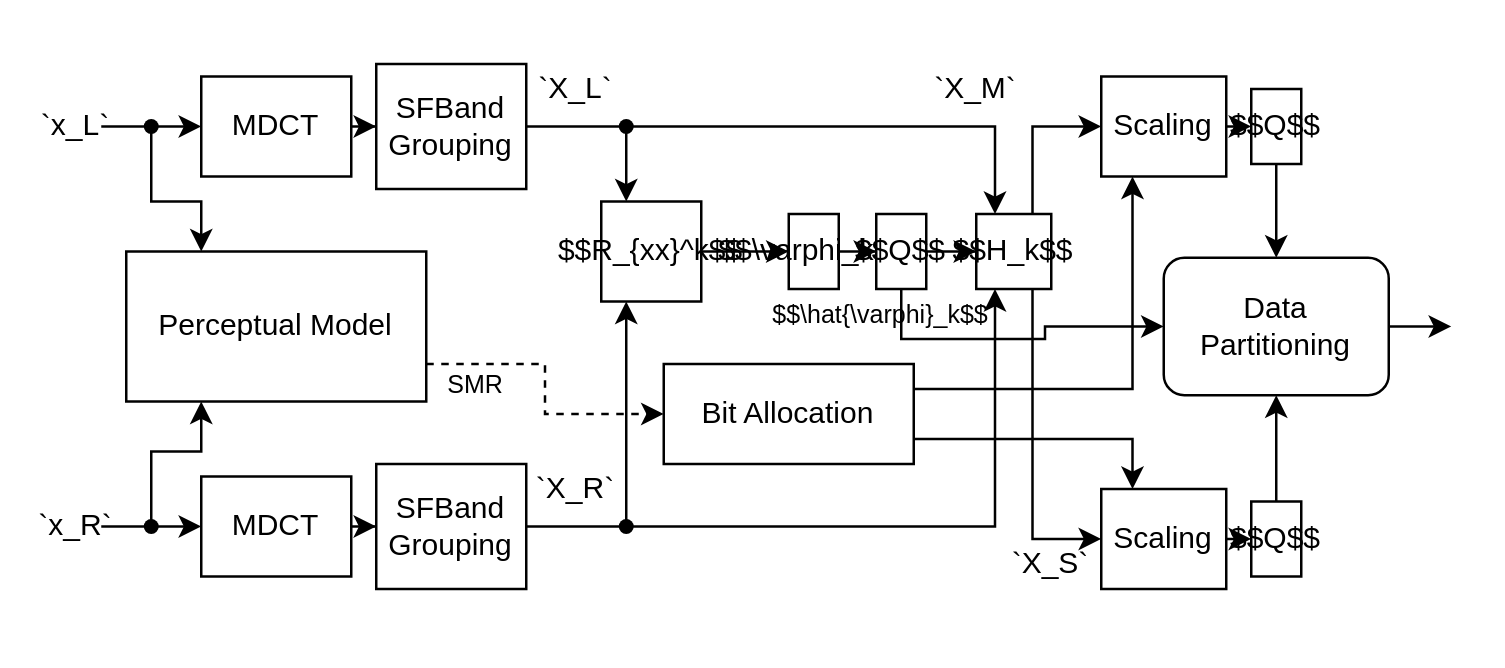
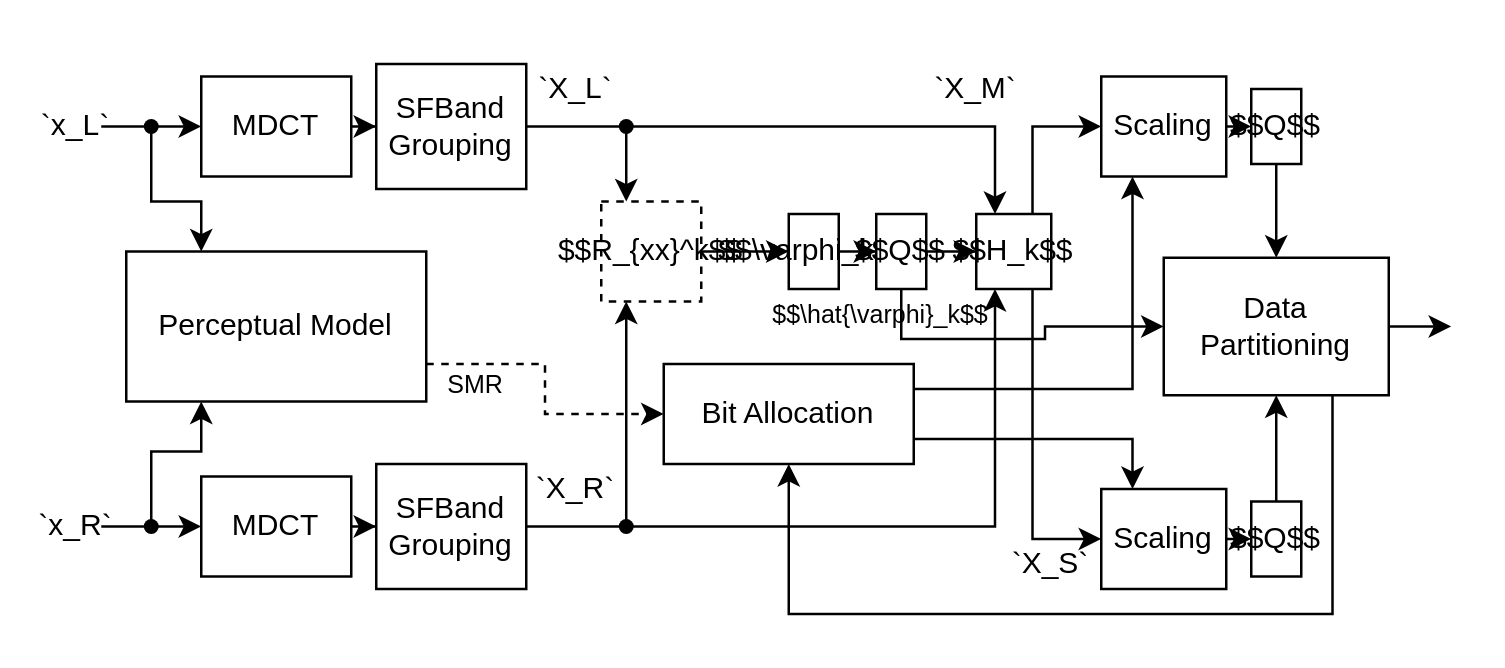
node "$$R_{xx}^k$$": style solid -> dashed
node "Data Partitioning": shape rounded rectangle -> rectangle
edge "Data Partitioning" -> "Bit Allocation": added
